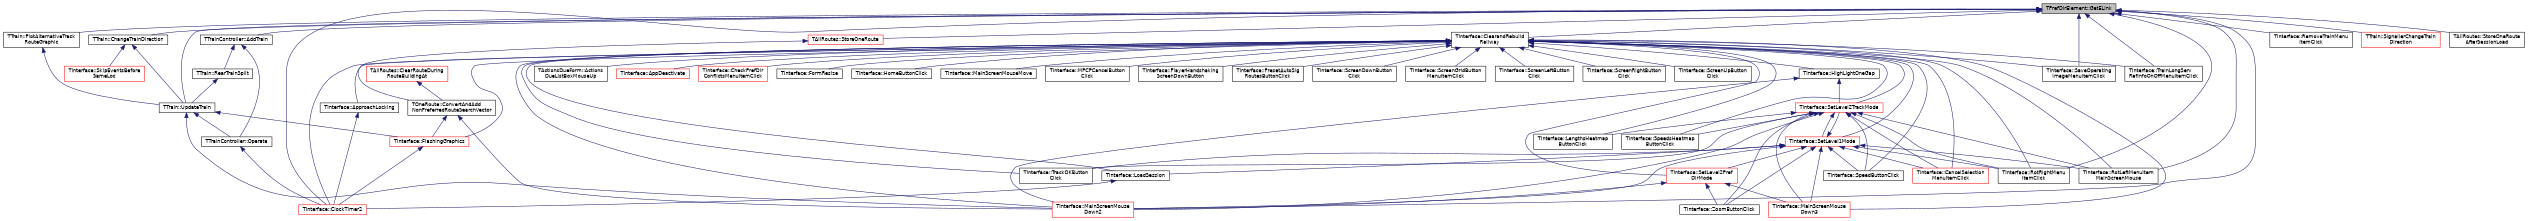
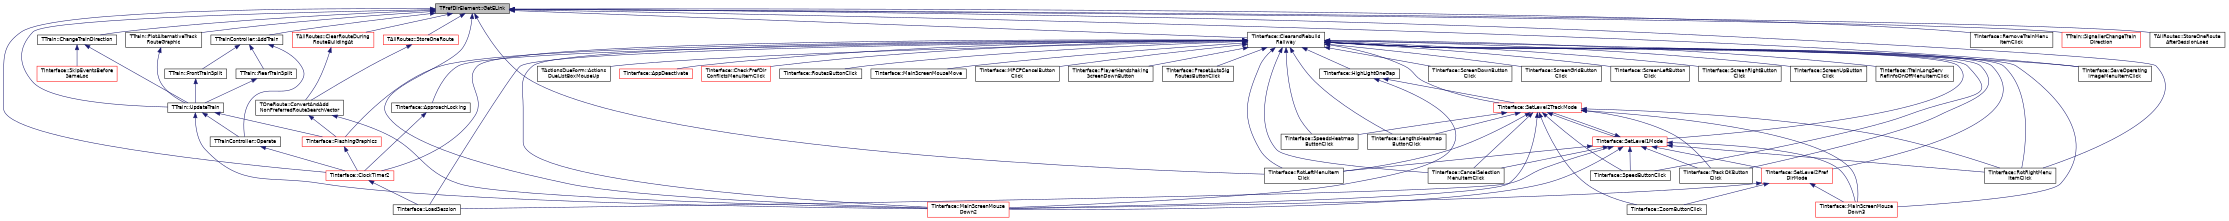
edge "TInterface::TrainLongServ RefInfoOnOffMenuItemClick" -> "TPrefDirElement::GetELink": now "TAllRoutes::ClearRouteDuring RouteBuildingAt" -> "TPrefDirElement::GetELink"
node "TTrain::FrontTrainSplit": added
node "TInterface::FormResize": label "TInterface::FormResize" -> "TInterface::RoutesButtonClick"
node "TInterface::HomeButtonClick": removed
node "TInterface::ScreenGridButton MenuItemClick": label "TInterface::ScreenGridButton MenuItemClick" -> "TInterface::ScreenGridButton Click"
node "TInterface::CancelSelection MenuItemClick": color red -> black
node "TInterface::RotLeftMenuItem MainScreenMouse": label "TInterface::RotLeftMenuItem MainScreenMouse" -> "TInterface::RotLeftMenuItem Click"
edge "TInterface::ZoomButtonClick" -> "TInterface::SetLevel1Mode": removed
edge "TInterface::ClockTimer2" -> "TInterface::LoadSession": reversed
